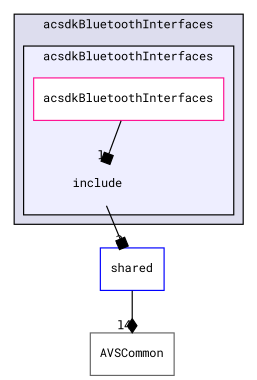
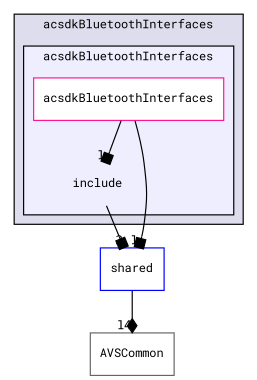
edge "acsdkBluetoothInterfaces" -> "shared": added
